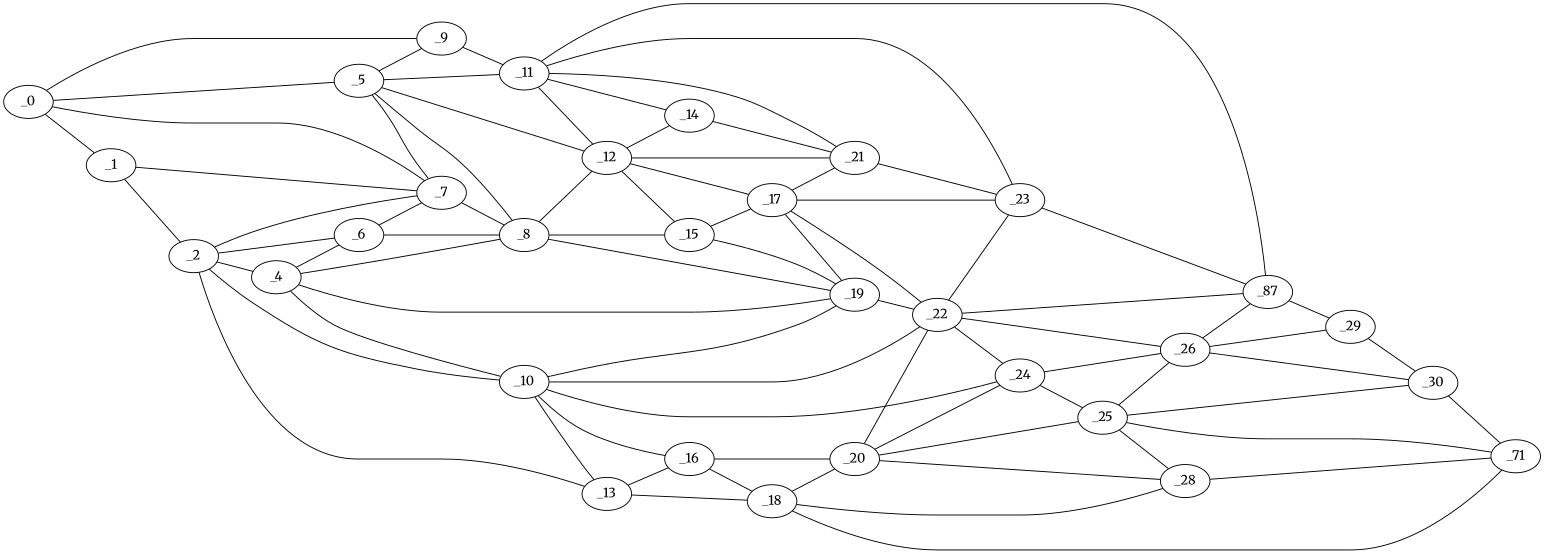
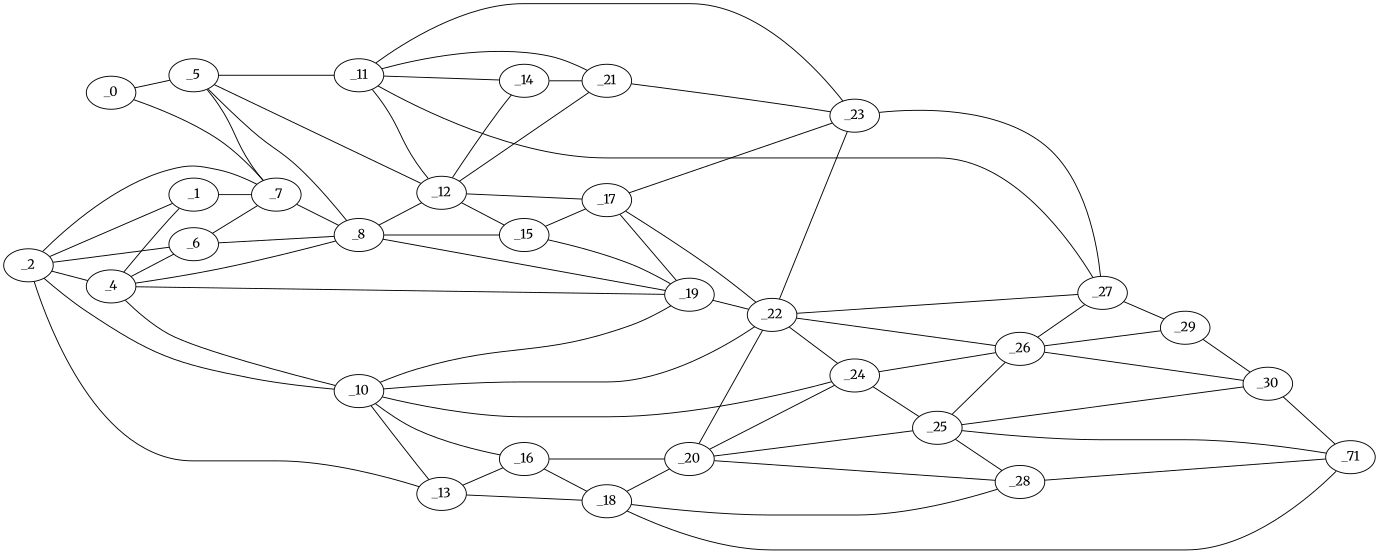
node "_9": removed
edge "_0" -- "_1": now "_4" -- "_1"
edge "_21" -- "_17": removed
node "_87": label "_87" -> "_27"
